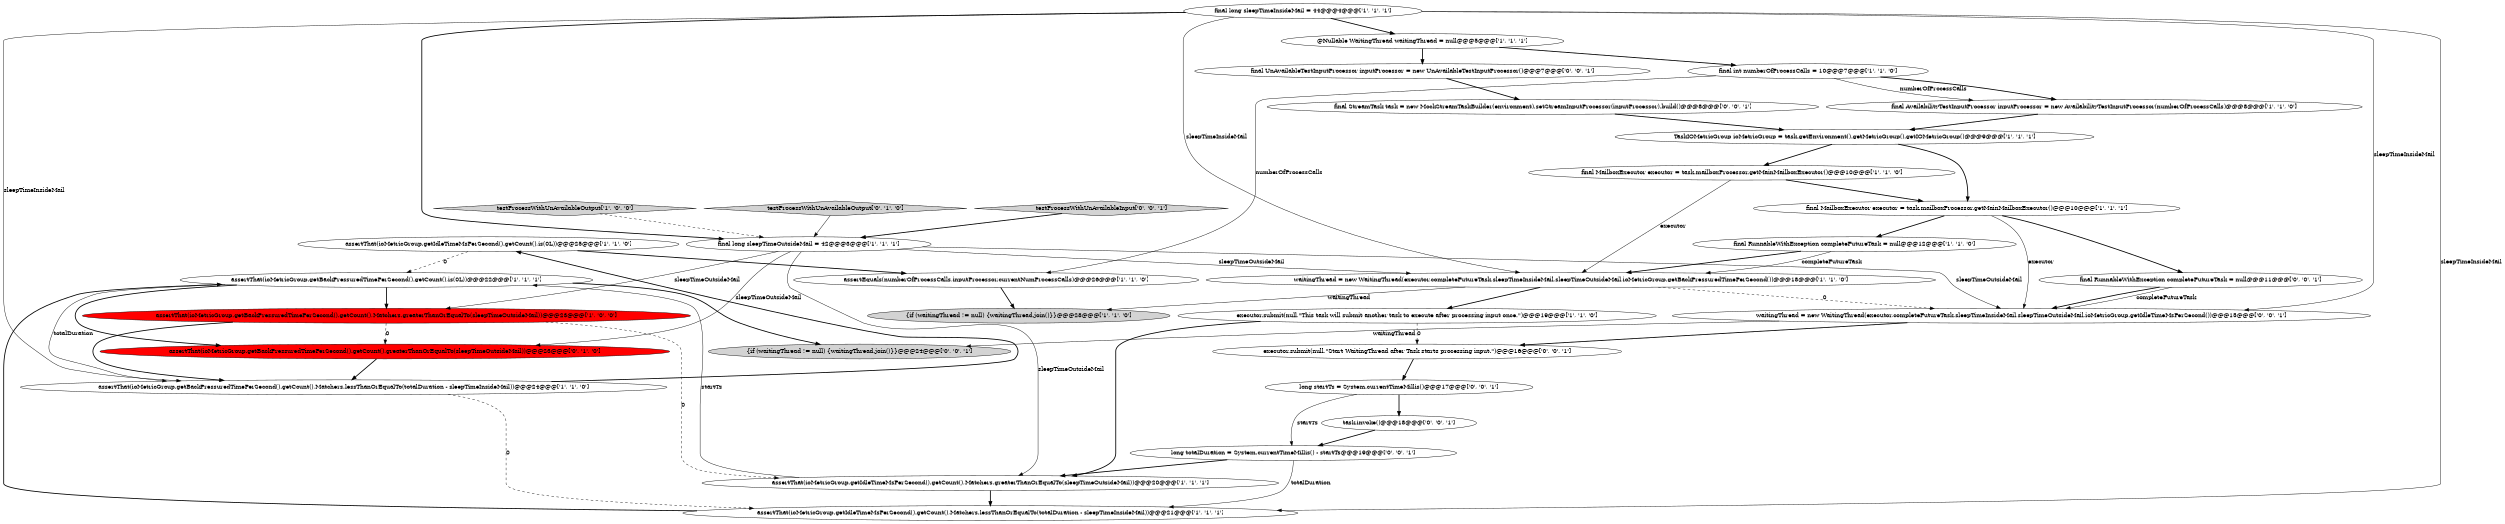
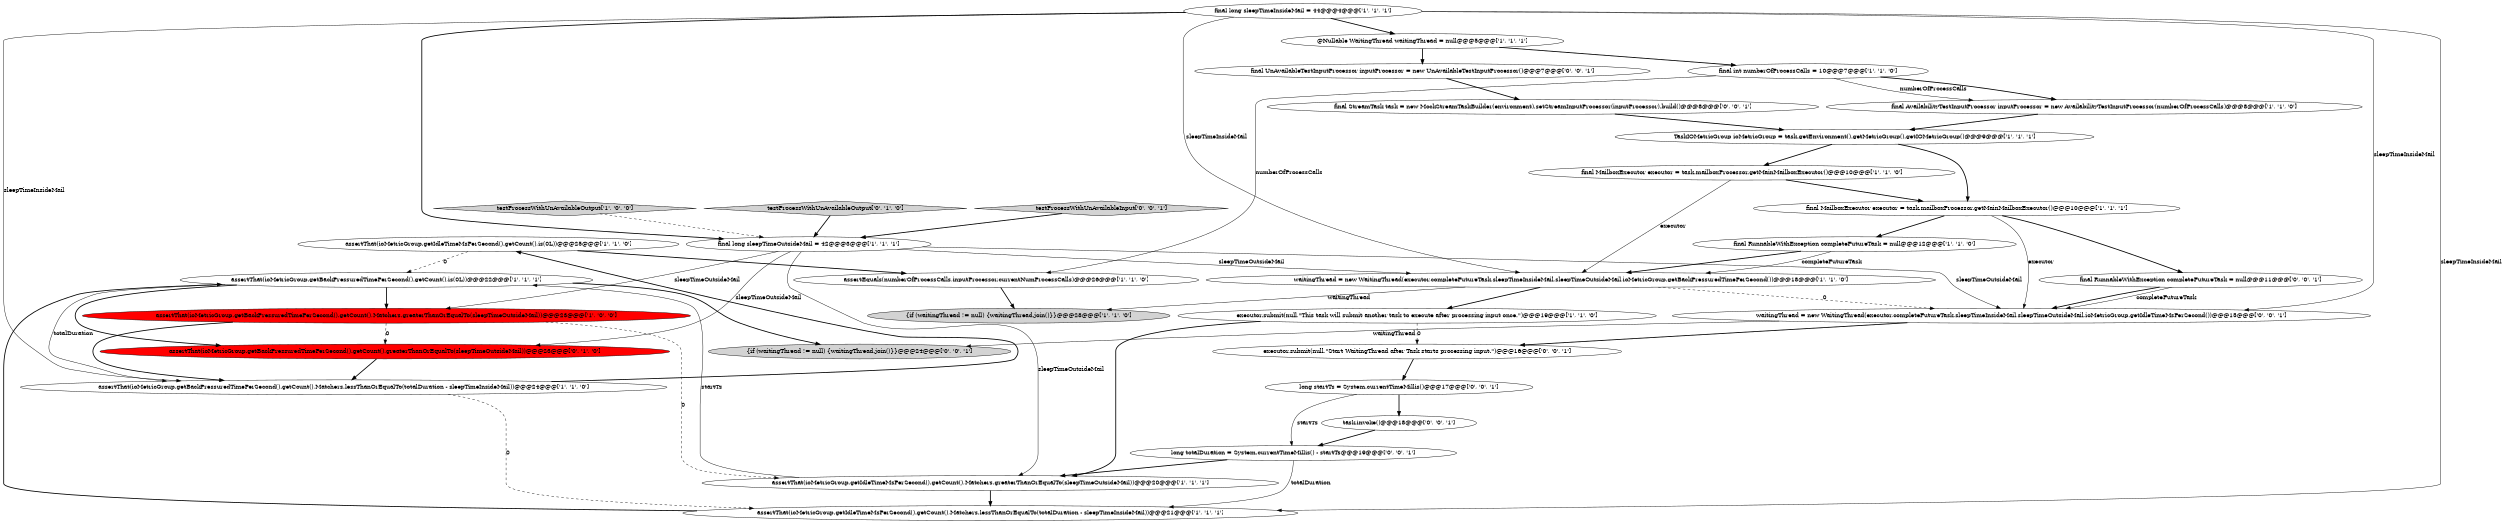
edge "testProcessWithUnAvailableOutput['0', '1', '0']" -> "final long sleepTimeOutsideMail = 42@@@3@@@['1', '1', '1']": style solid -> bold
